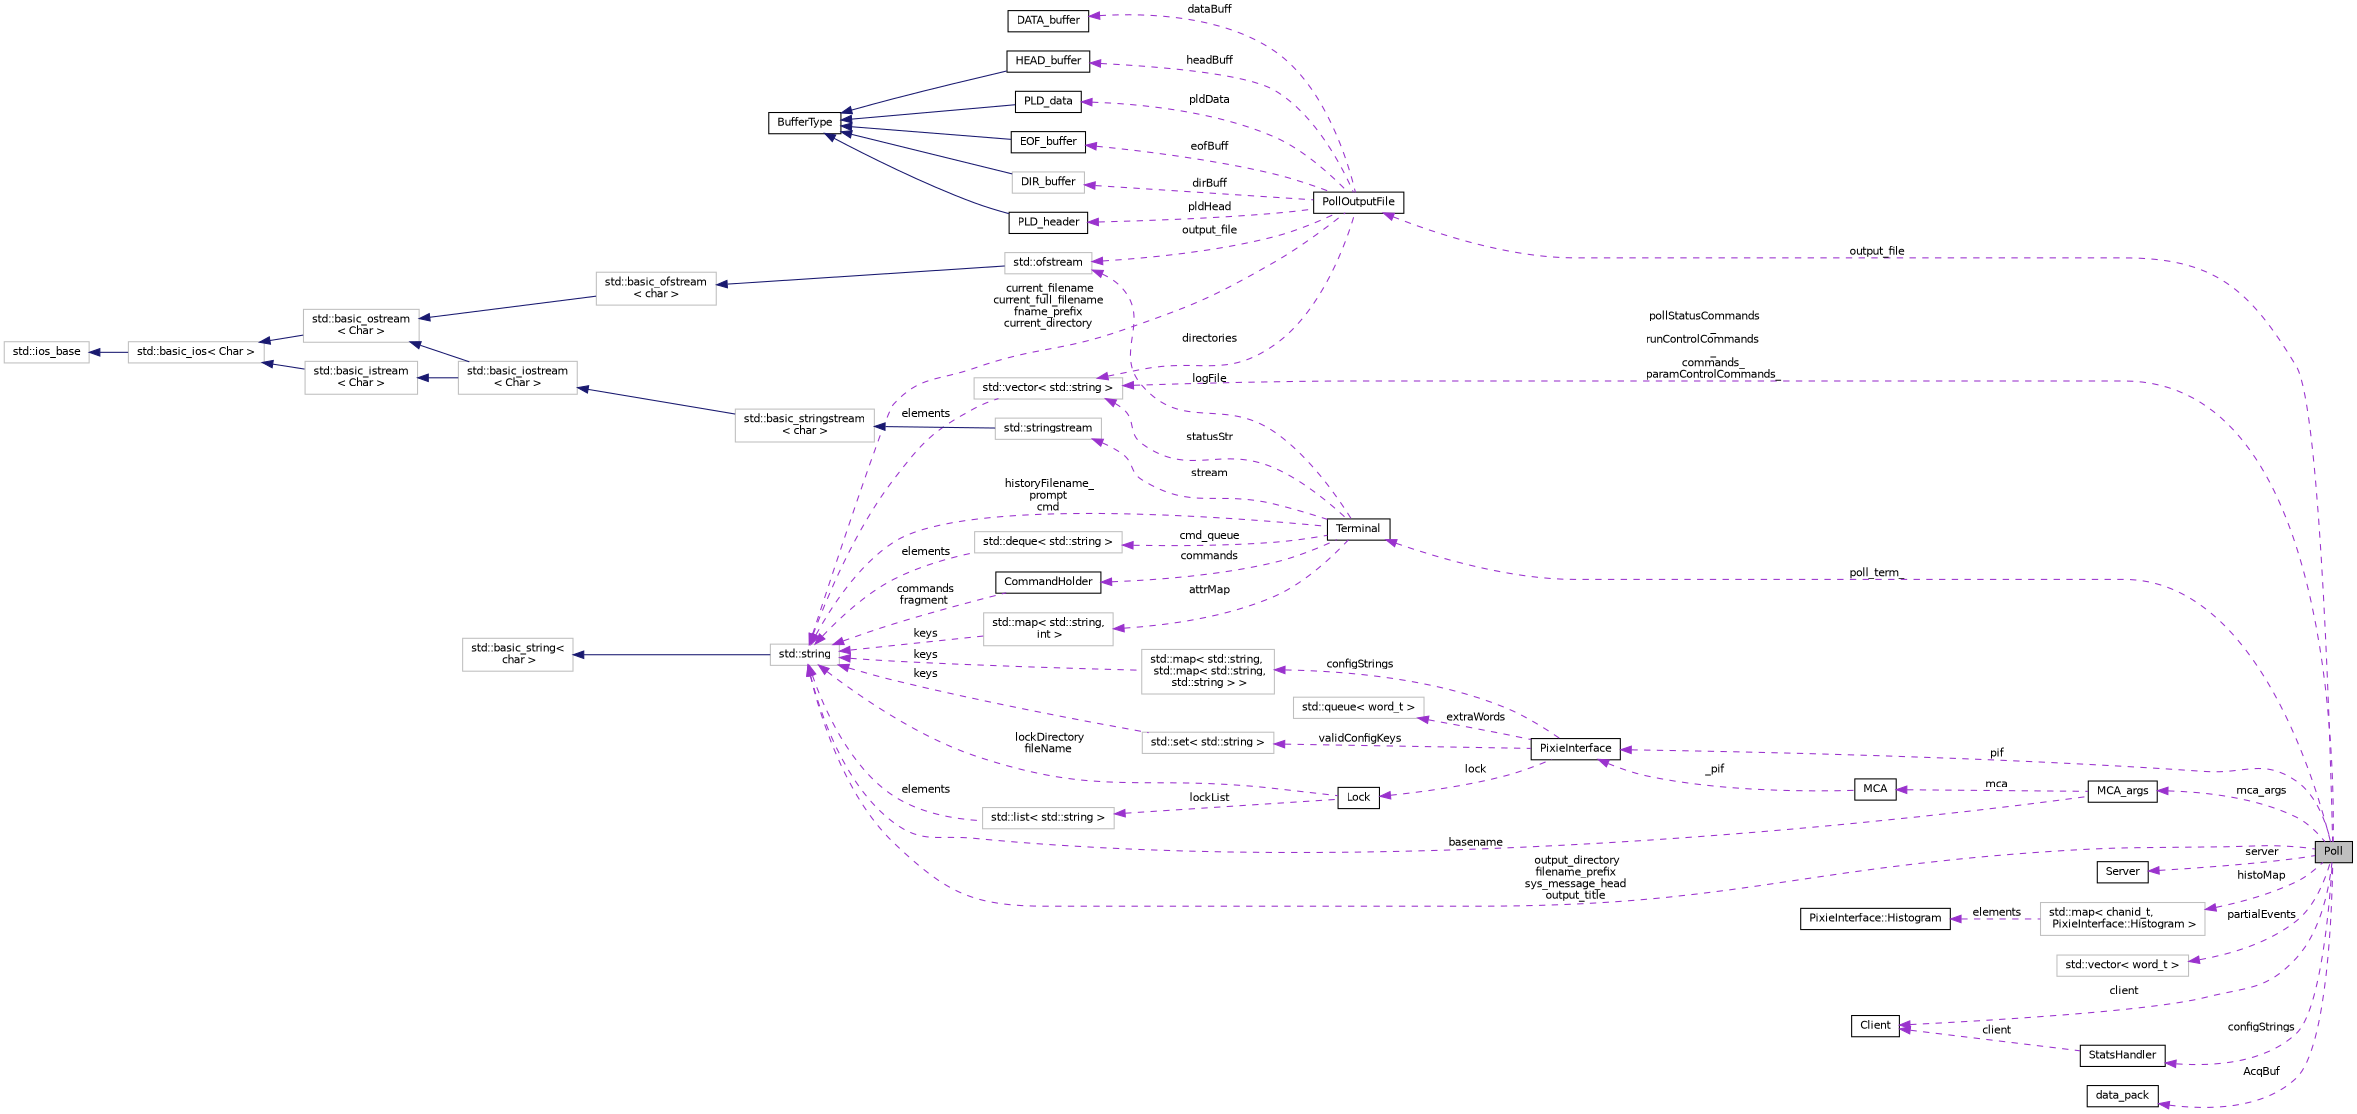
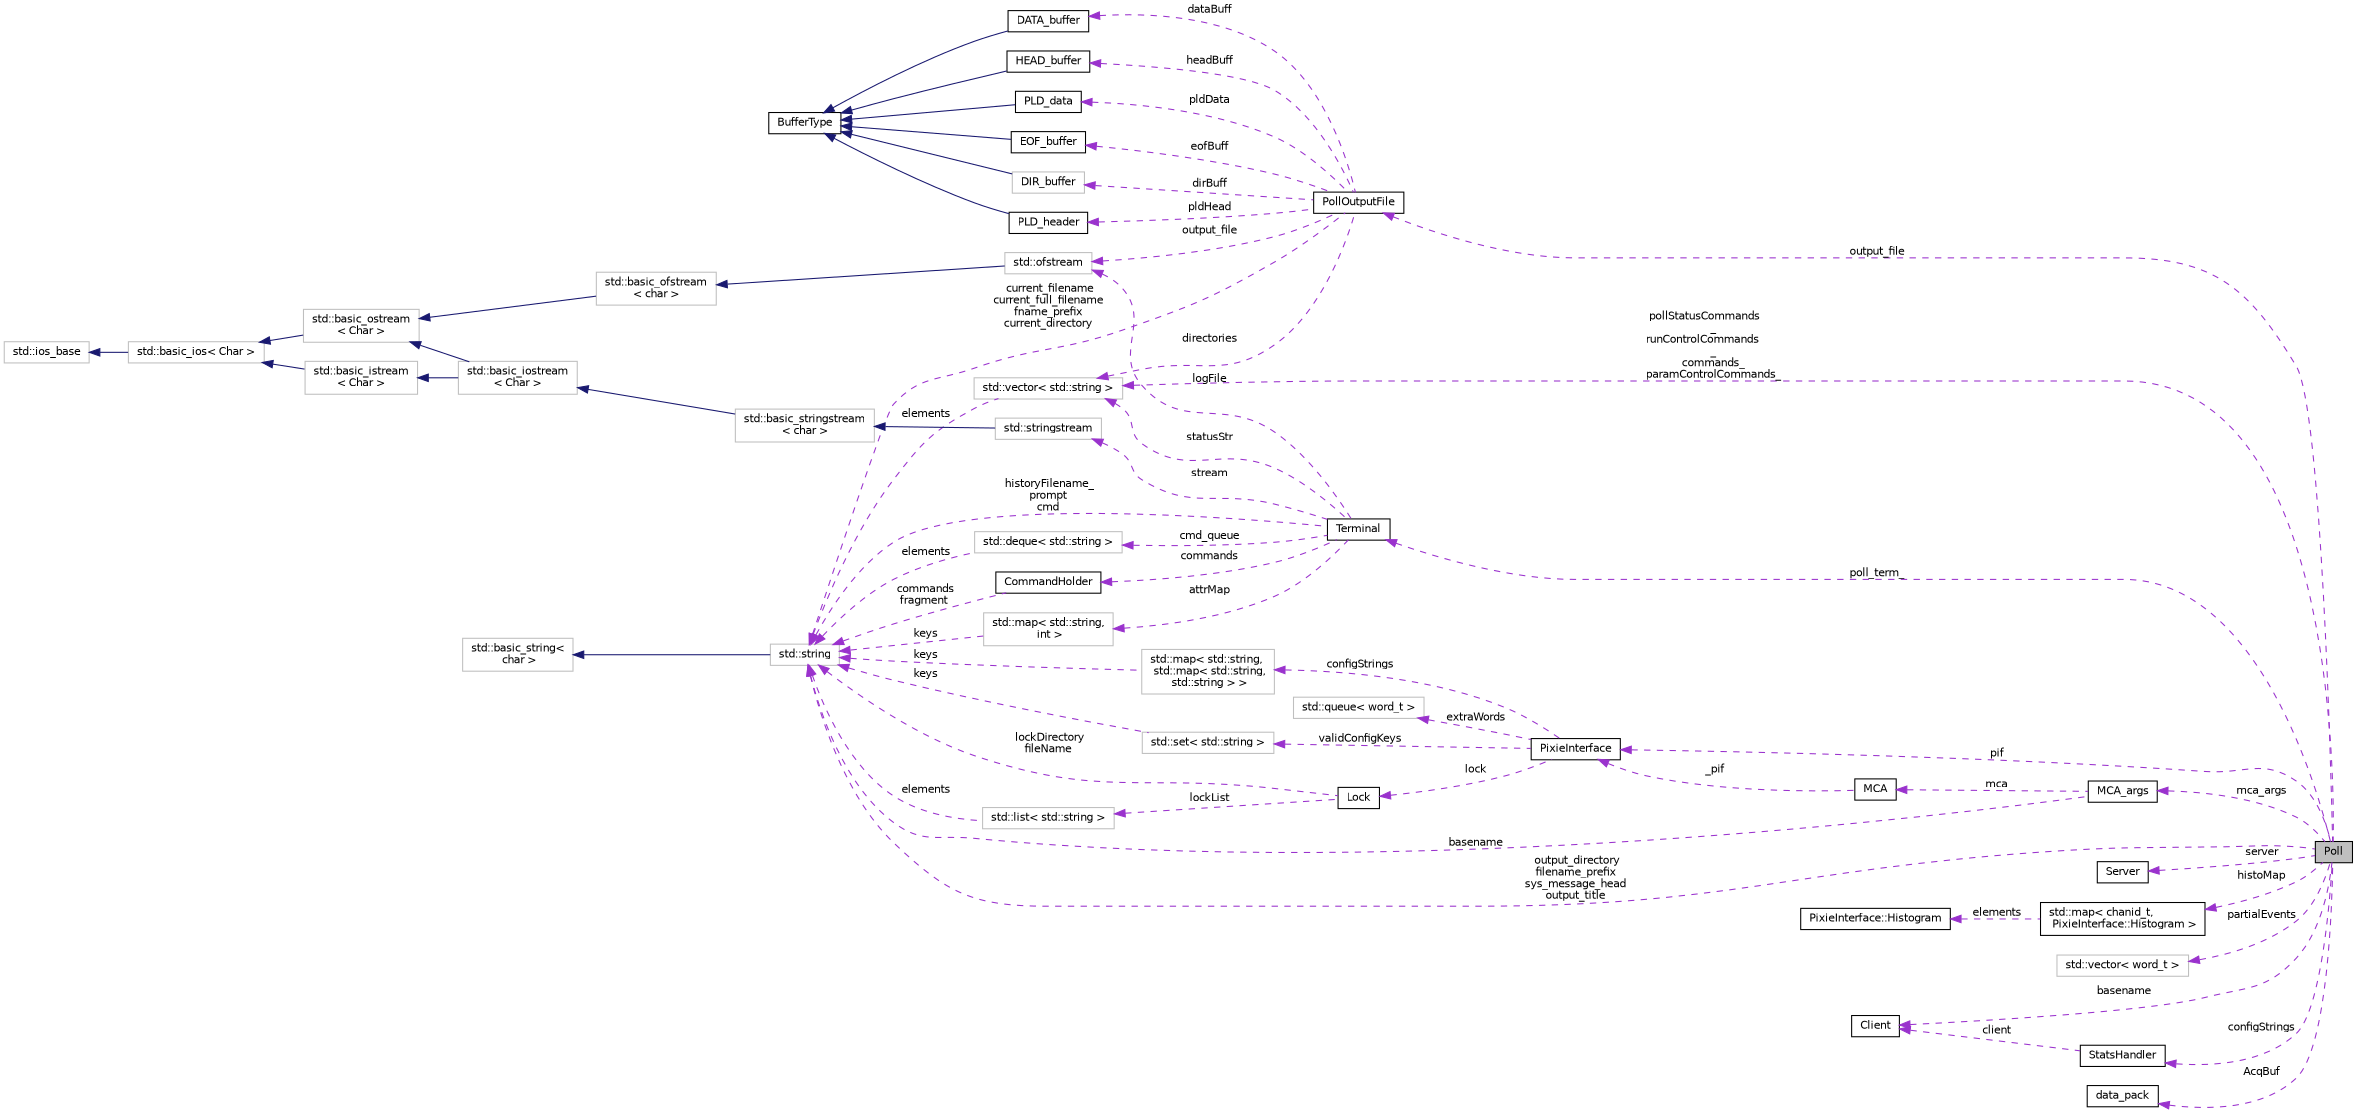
edge "DATA_buffer" -> "BufferType": added
node "std::map< chanid_t, PixieInterface::Histogram >": color grey75 -> black
edge "Poll" -> "Client": label " client" -> " basename"
